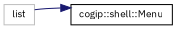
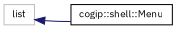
edge "list" -> "cogip::shell::Menu": reversed
